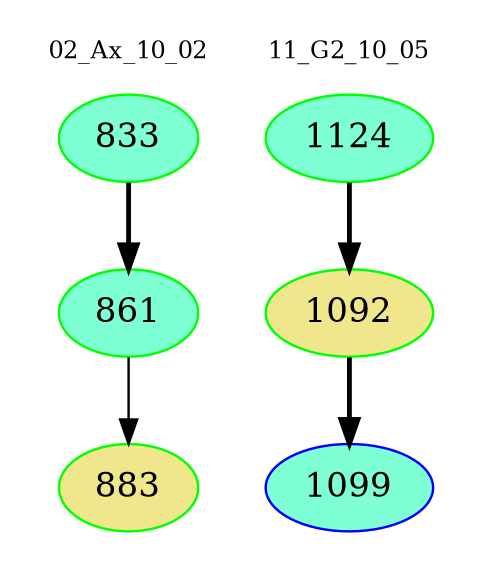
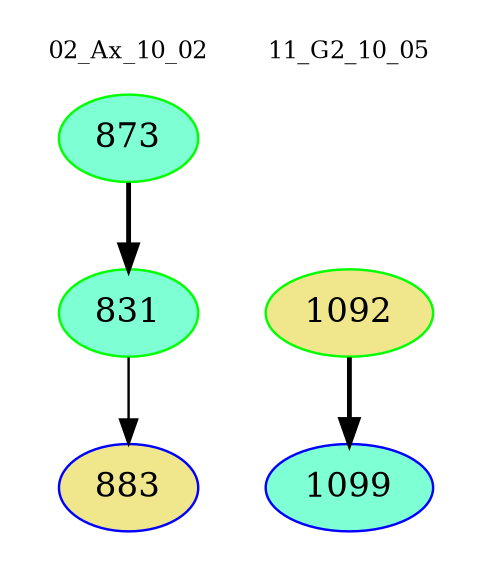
node "833": label "833" -> "873"
node "1124": removed
node "861": label "861" -> "831"
node "883": color green -> blue
